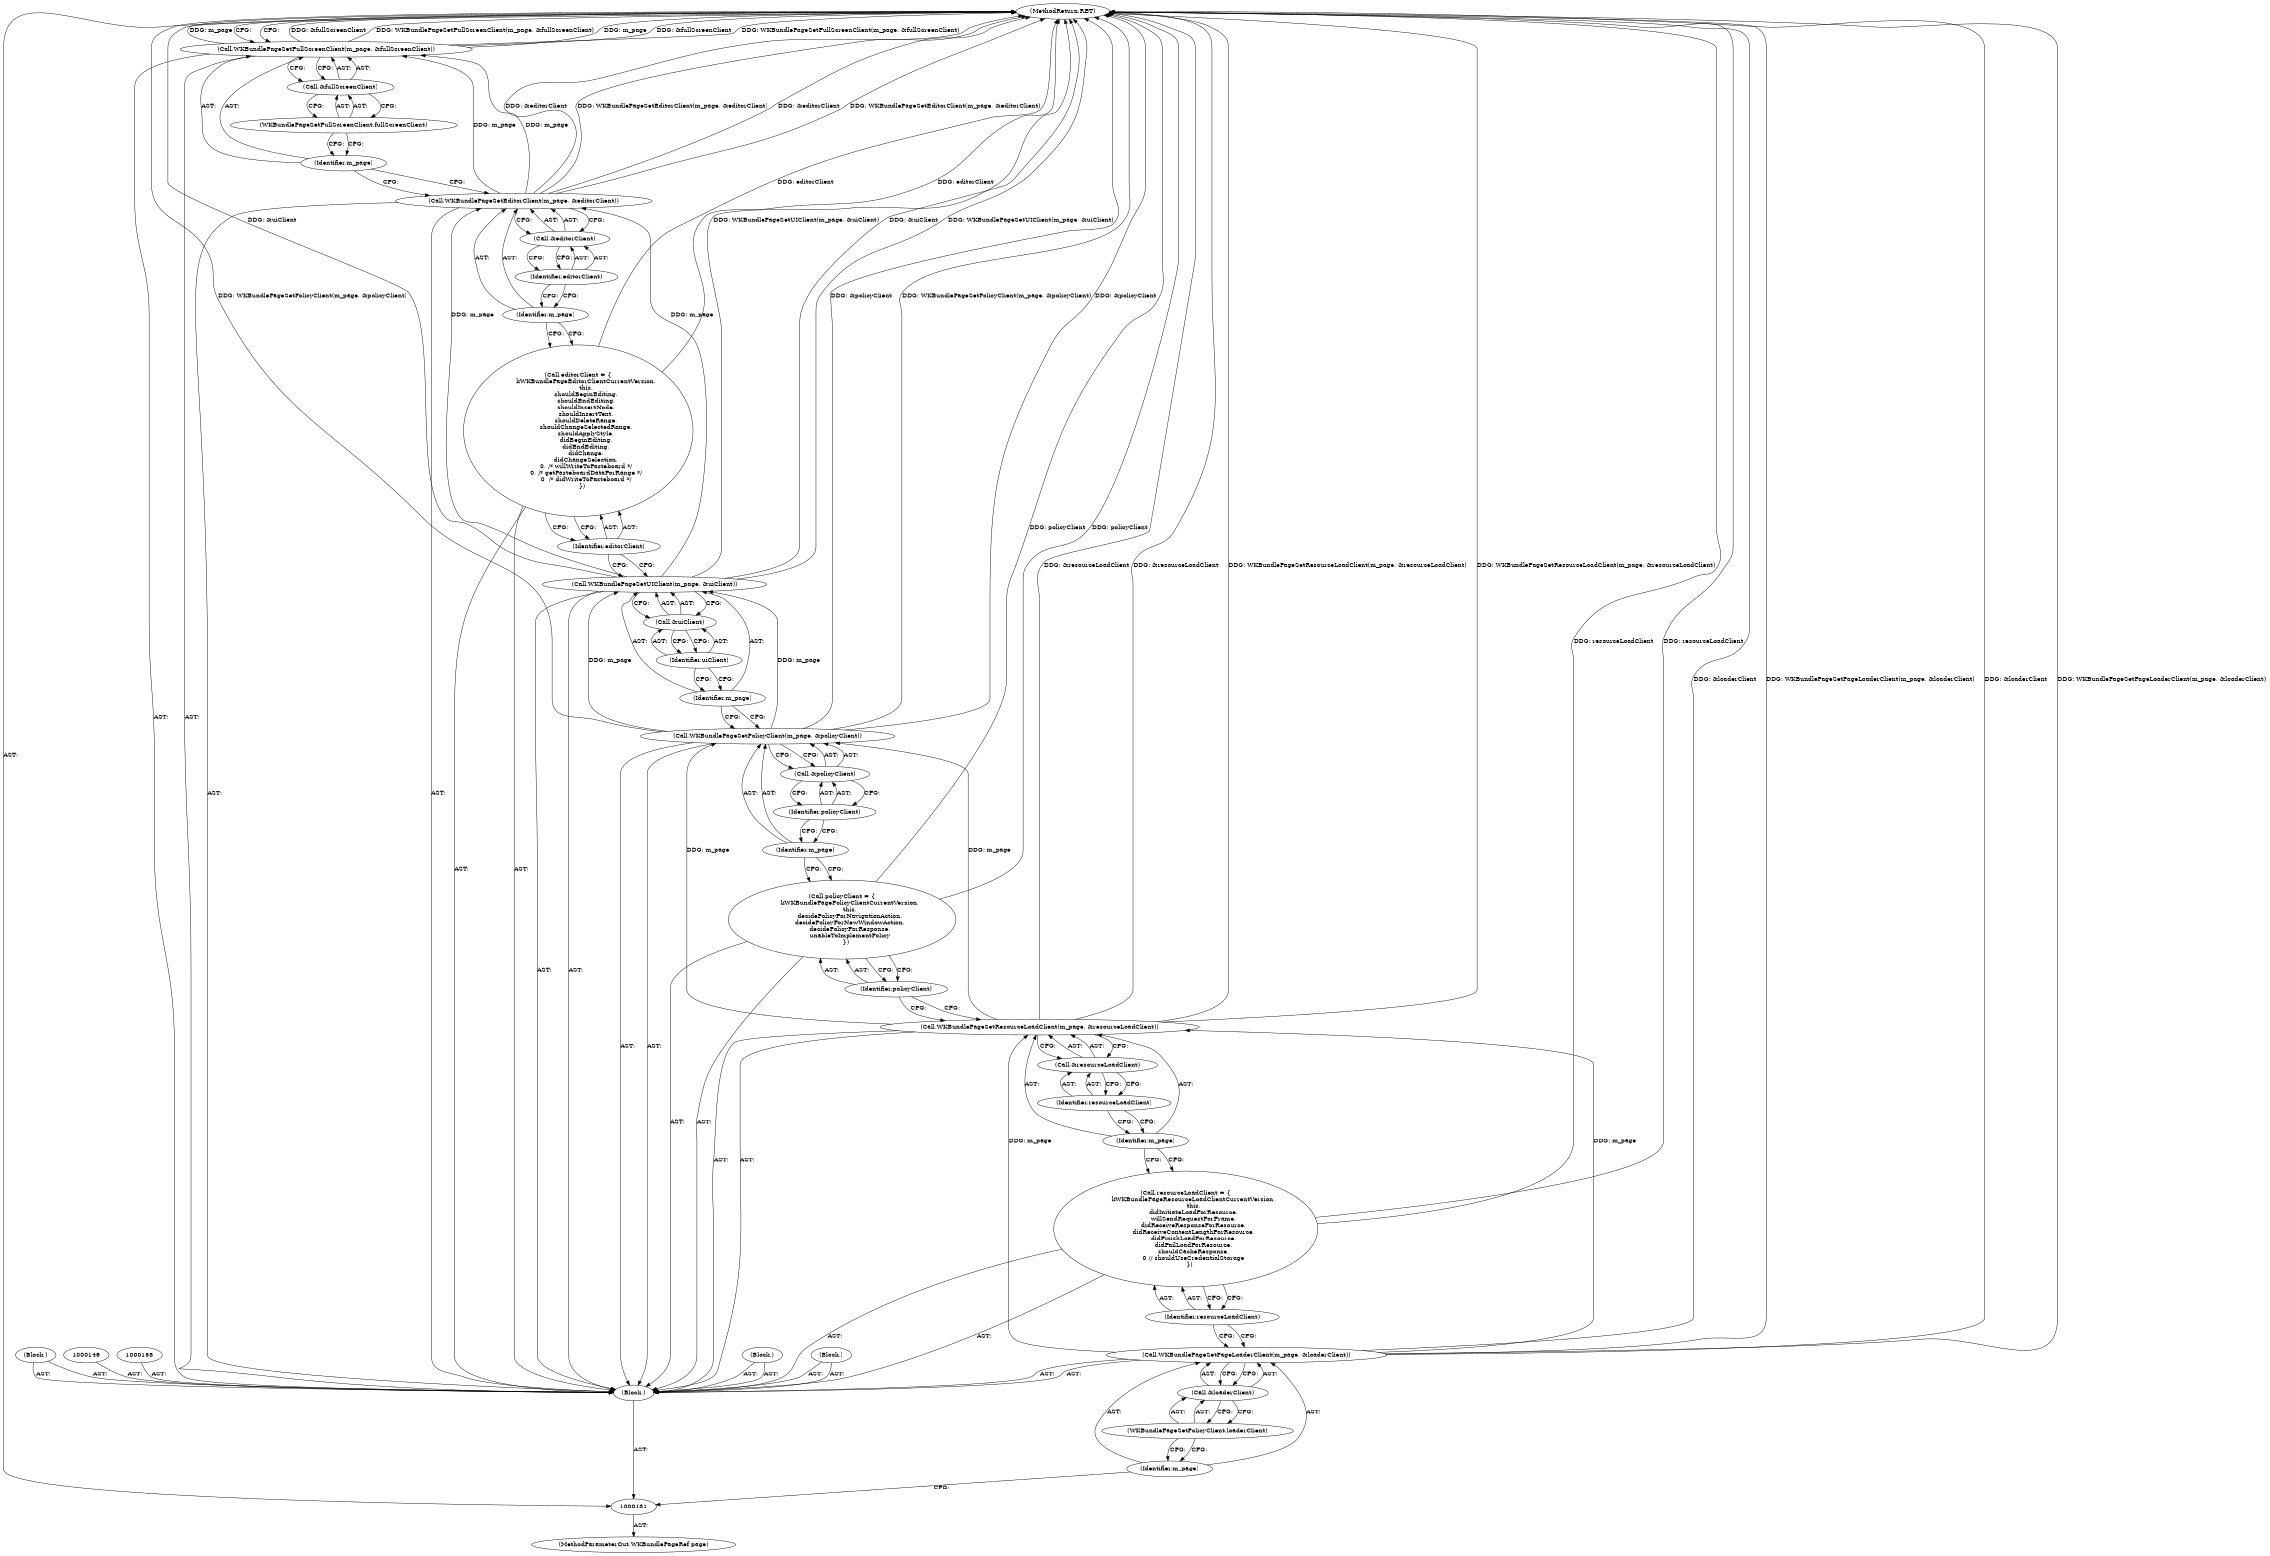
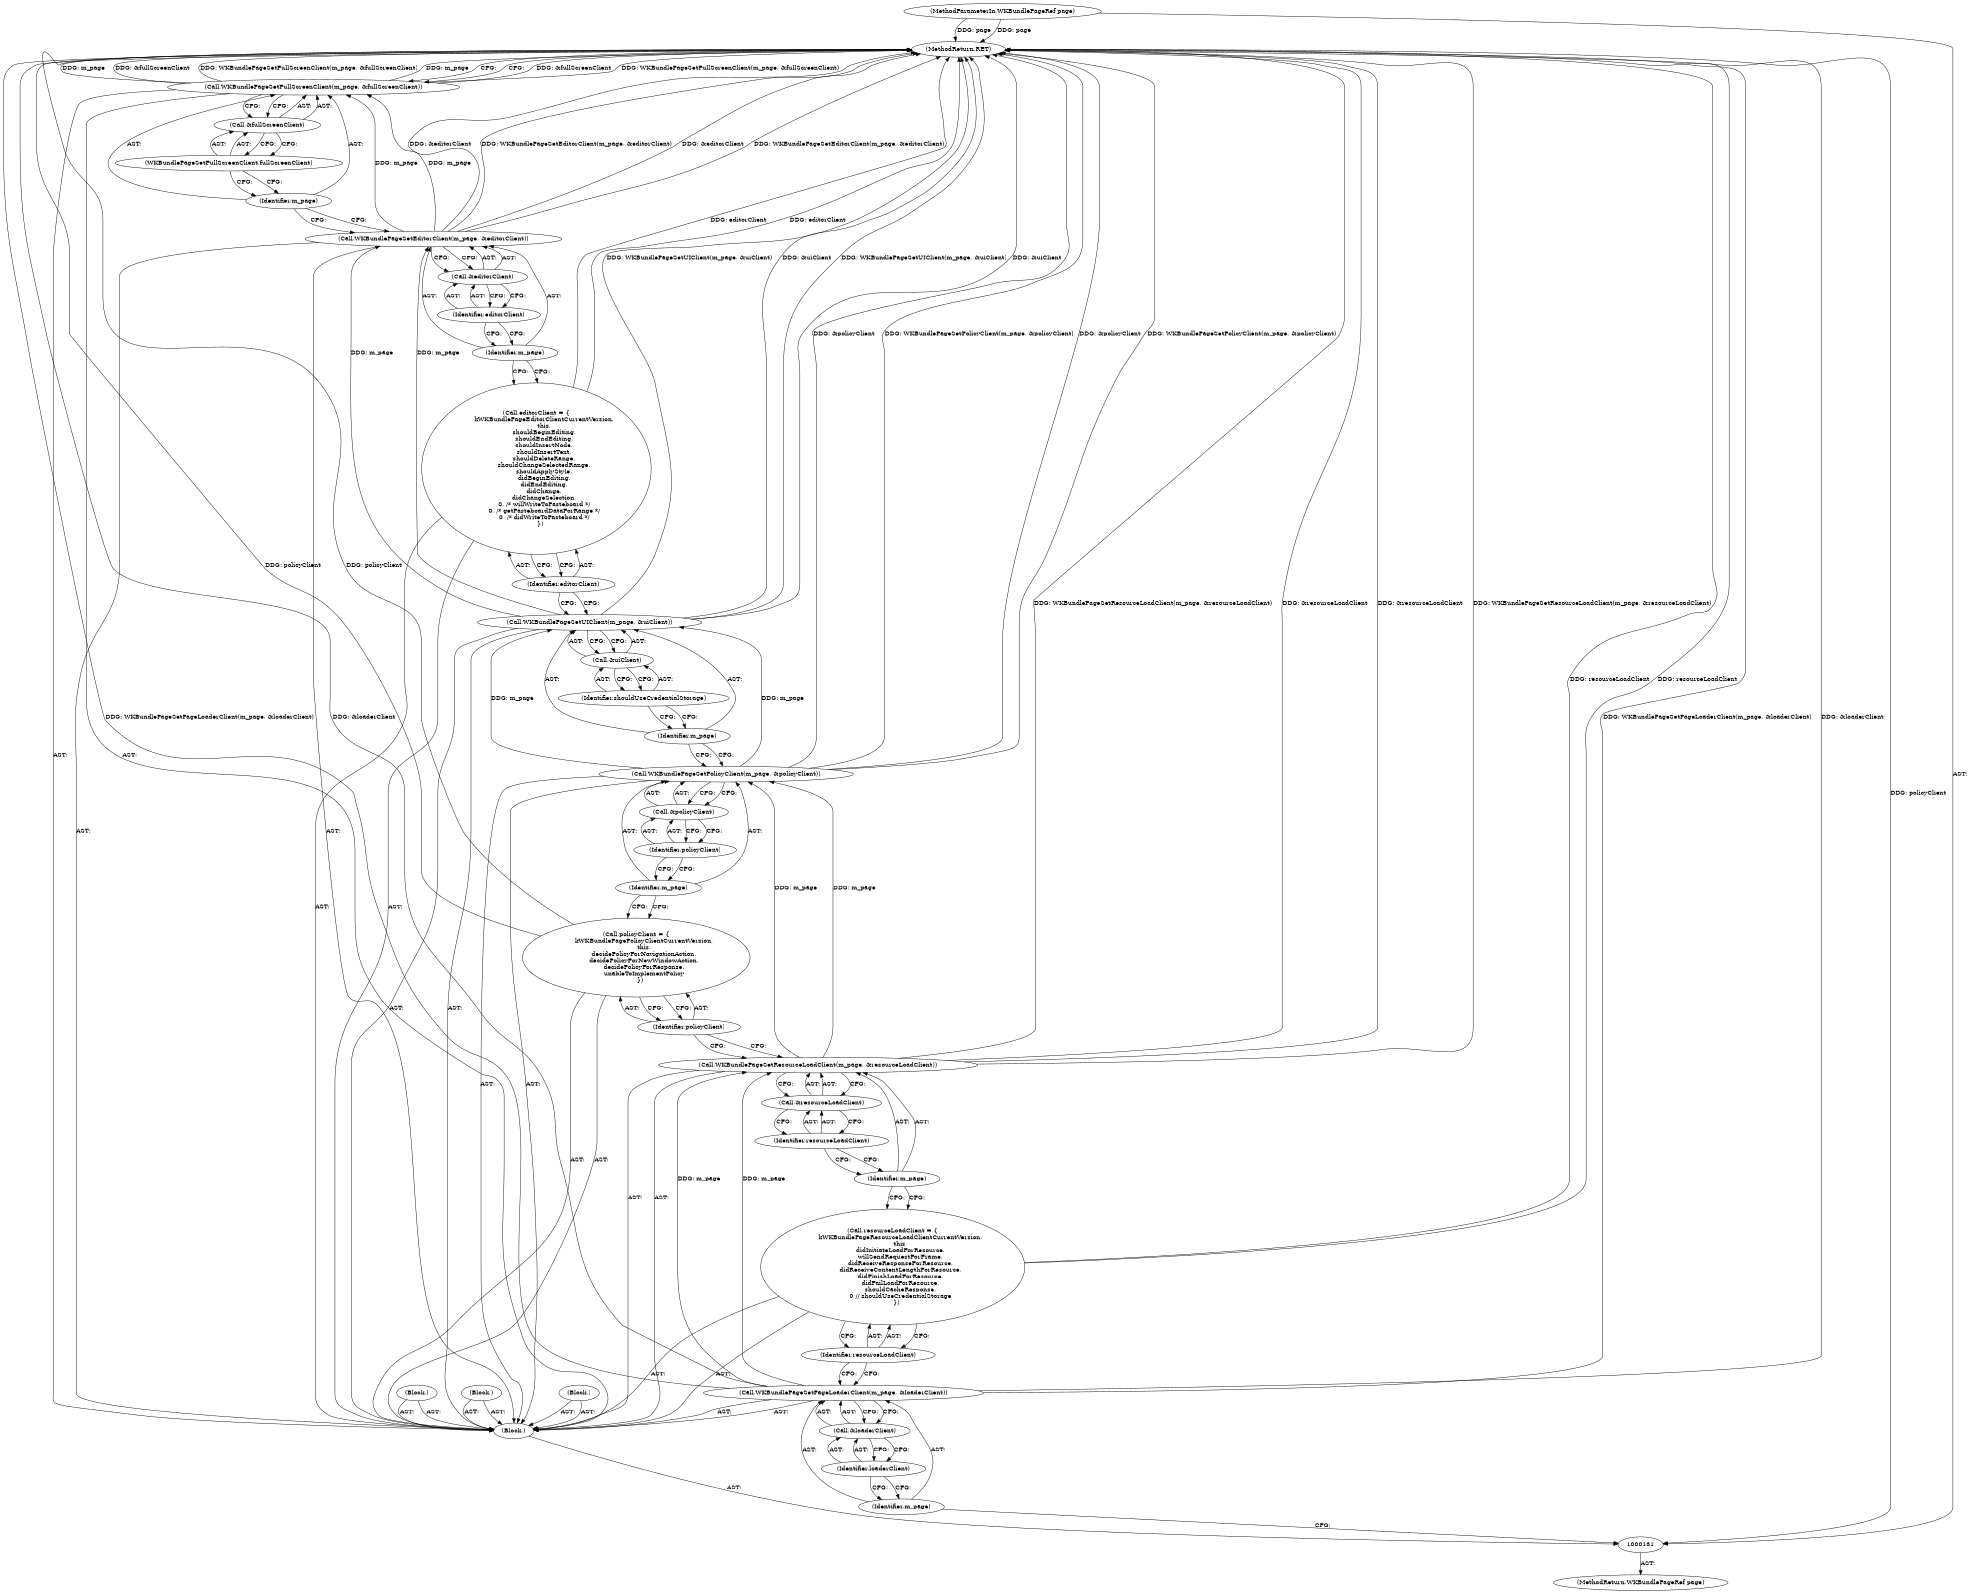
node "(MethodParameterIn,WKBundlePageRef page)": added
node "(Identifier,uiClient)": label "(Identifier,uiClient)" -> "(Identifier,shouldUseCredentialStorage)"
edge "(MethodReturn,RET)" -> "1000131": label "AST: " -> "DDG: policyClient"
node "1000146": removed
node "1000158": removed
node "(WKBundlePageSetPolicyClient,loaderClient)": label "(WKBundlePageSetPolicyClient,loaderClient)" -> "(Identifier,loaderClient)"
node "(MethodParameterOut,WKBundlePageRef page)": label "(MethodParameterOut,WKBundlePageRef page)" -> "(MethodReturn,WKBundlePageRef page)"
